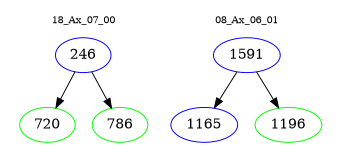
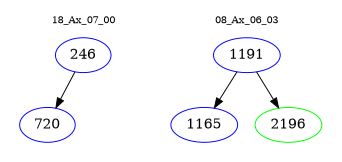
cluster "08_Ax_06_01": label "08_Ax_06_01" -> "08_Ax_06_03"
node "1591": label "1591" -> "1191"
node "720": color green -> blue
node "786": removed
node "1196": label "1196" -> "2196"
